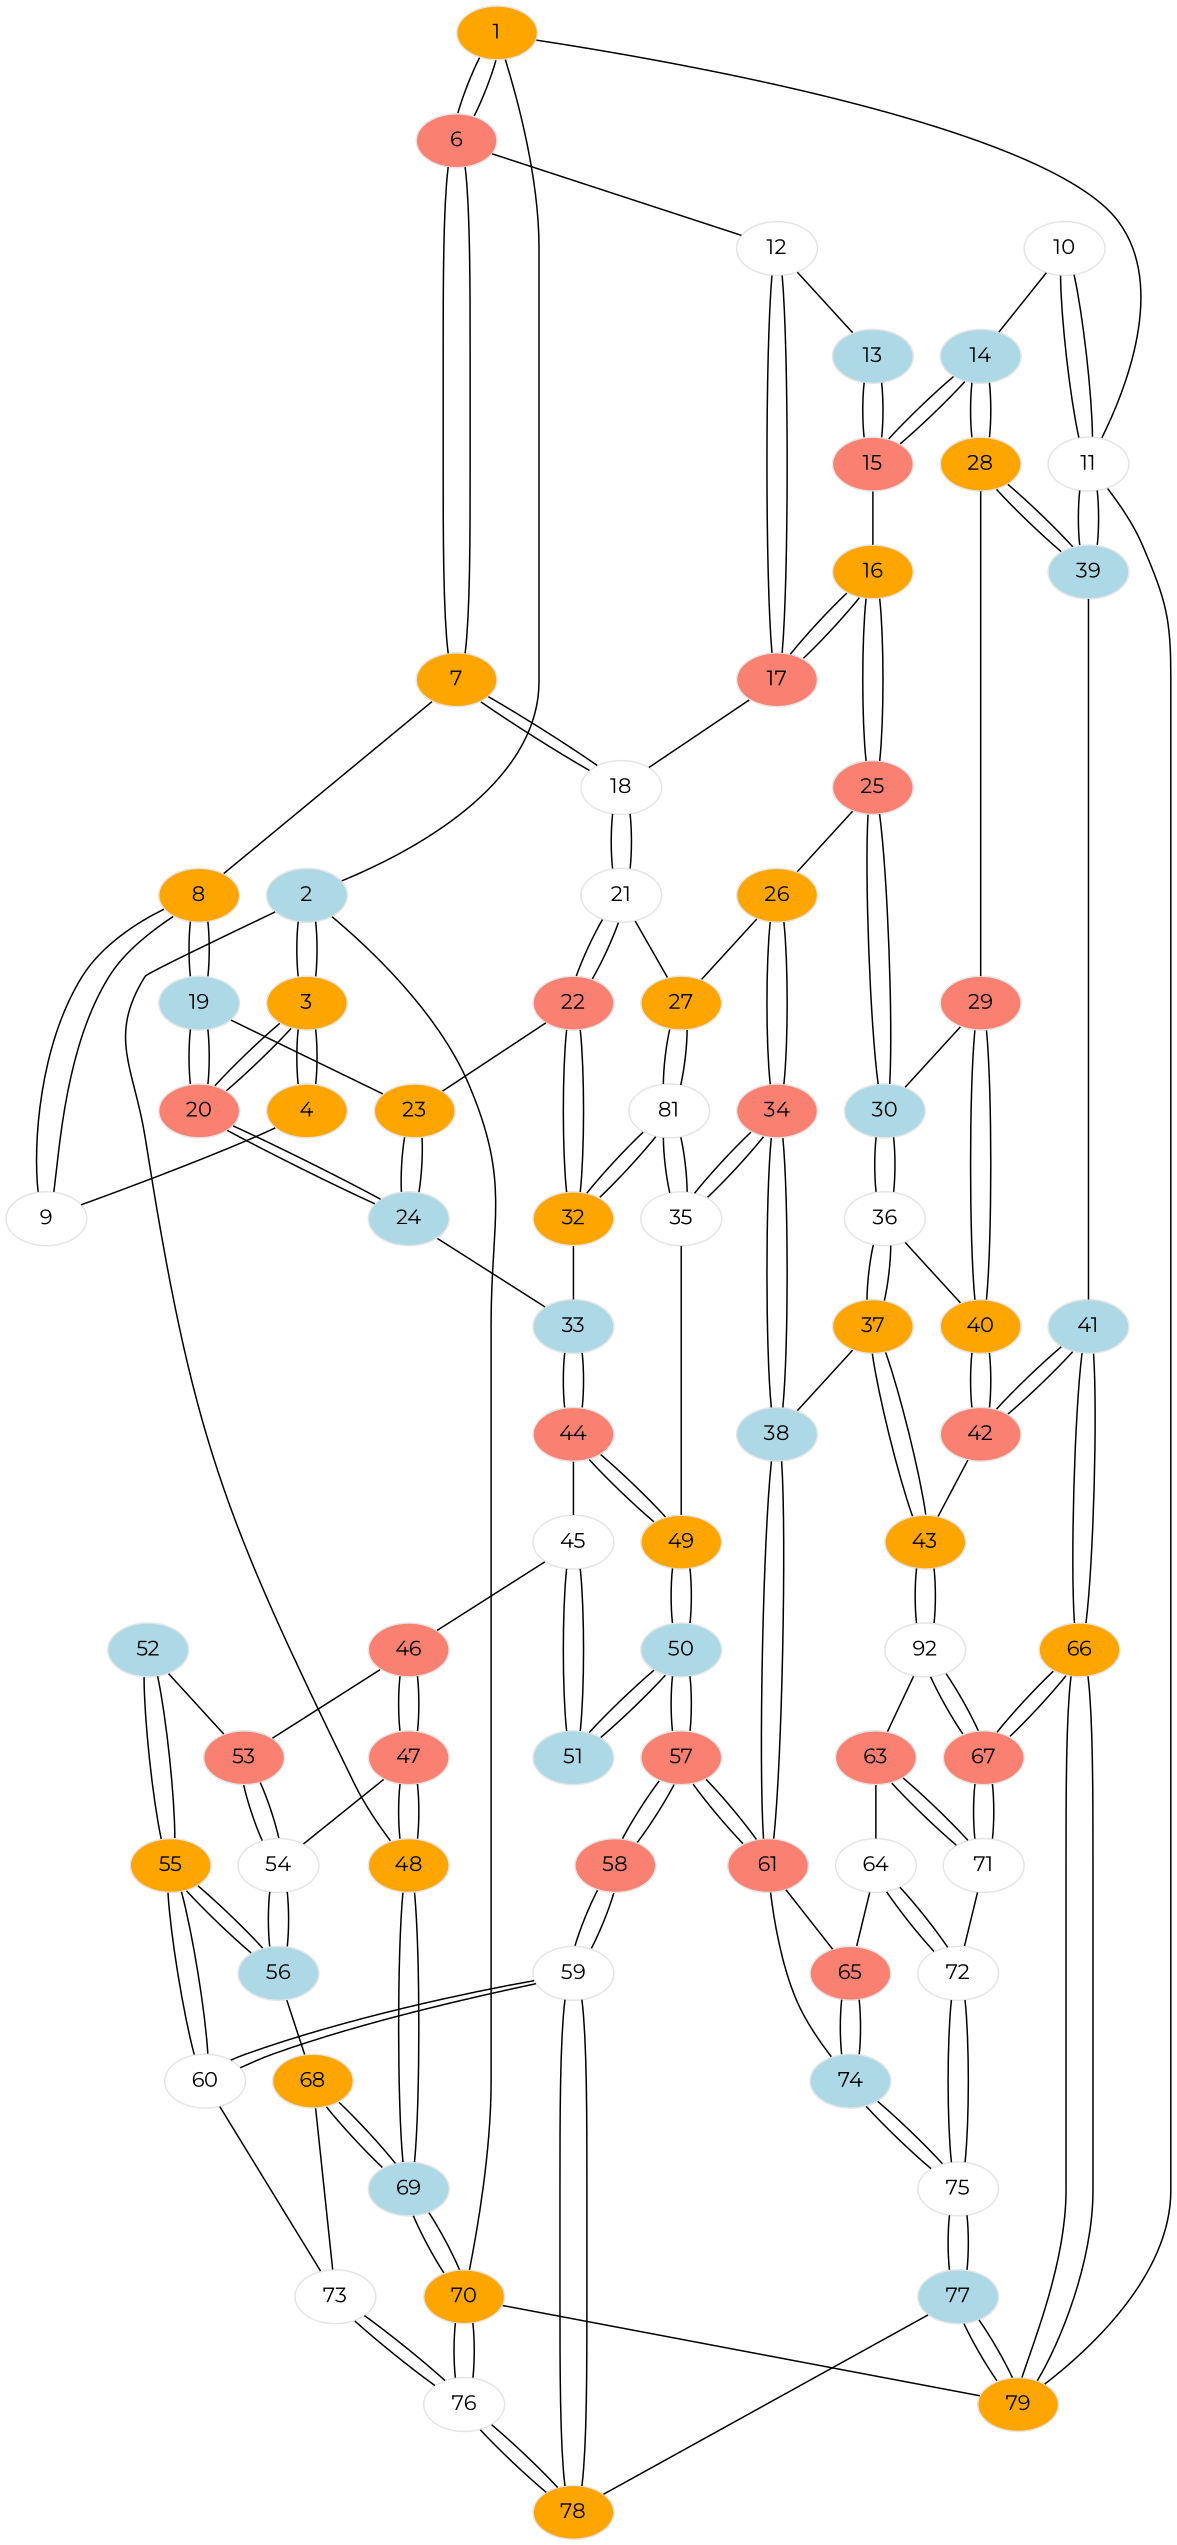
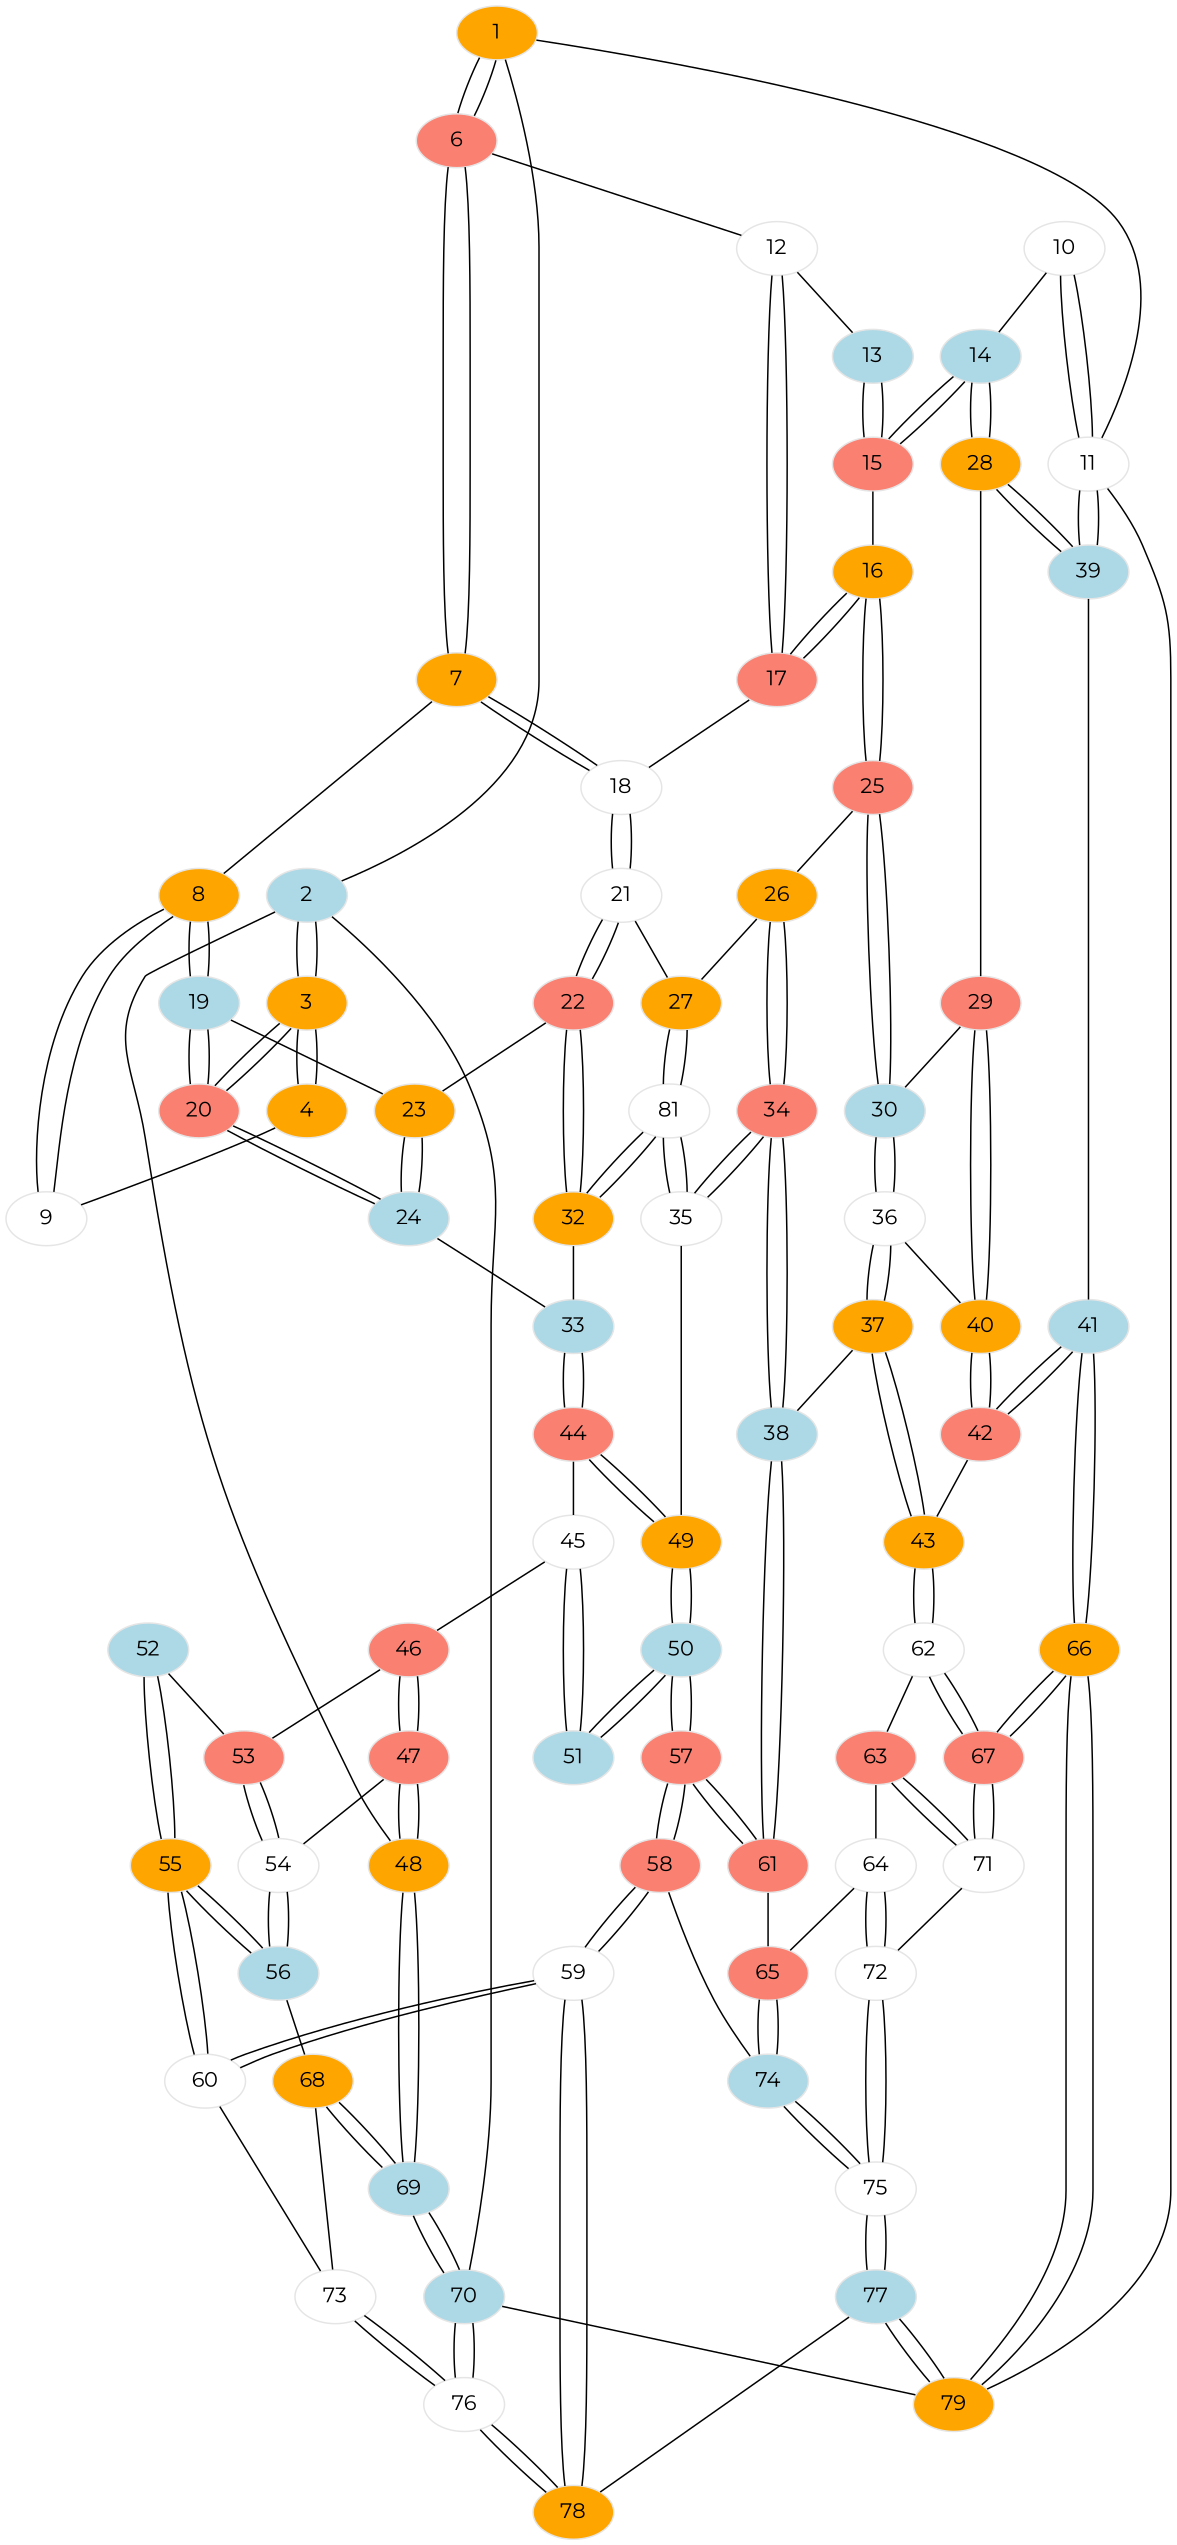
node "92": label "92" -> "62"
edge "61" -- "74": now "58" -- "74"
node "70": fillcolor orange -> lightblue
